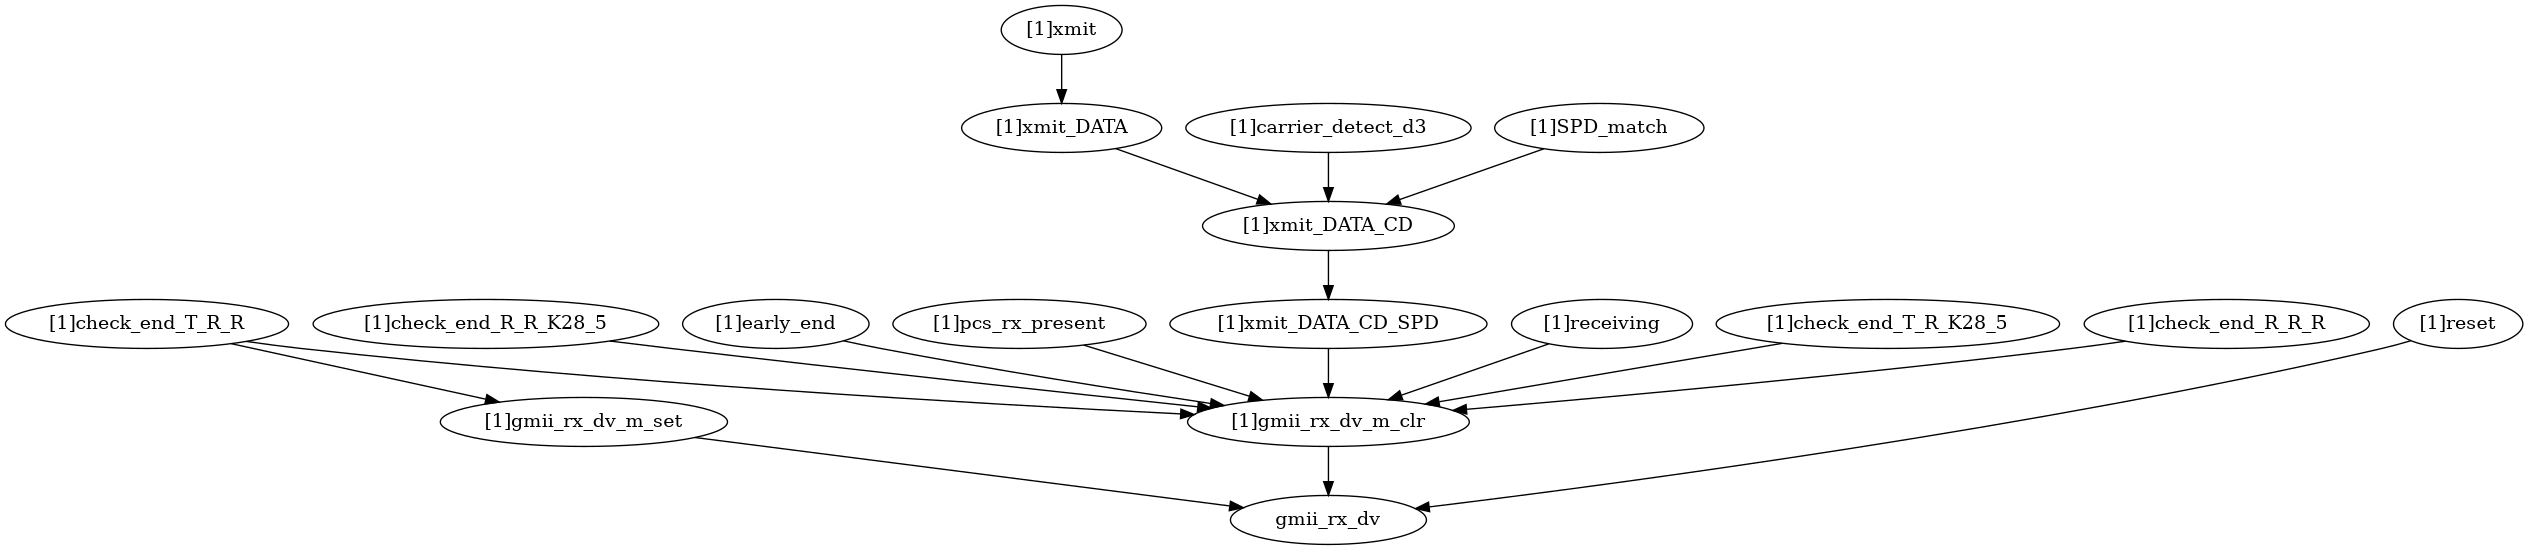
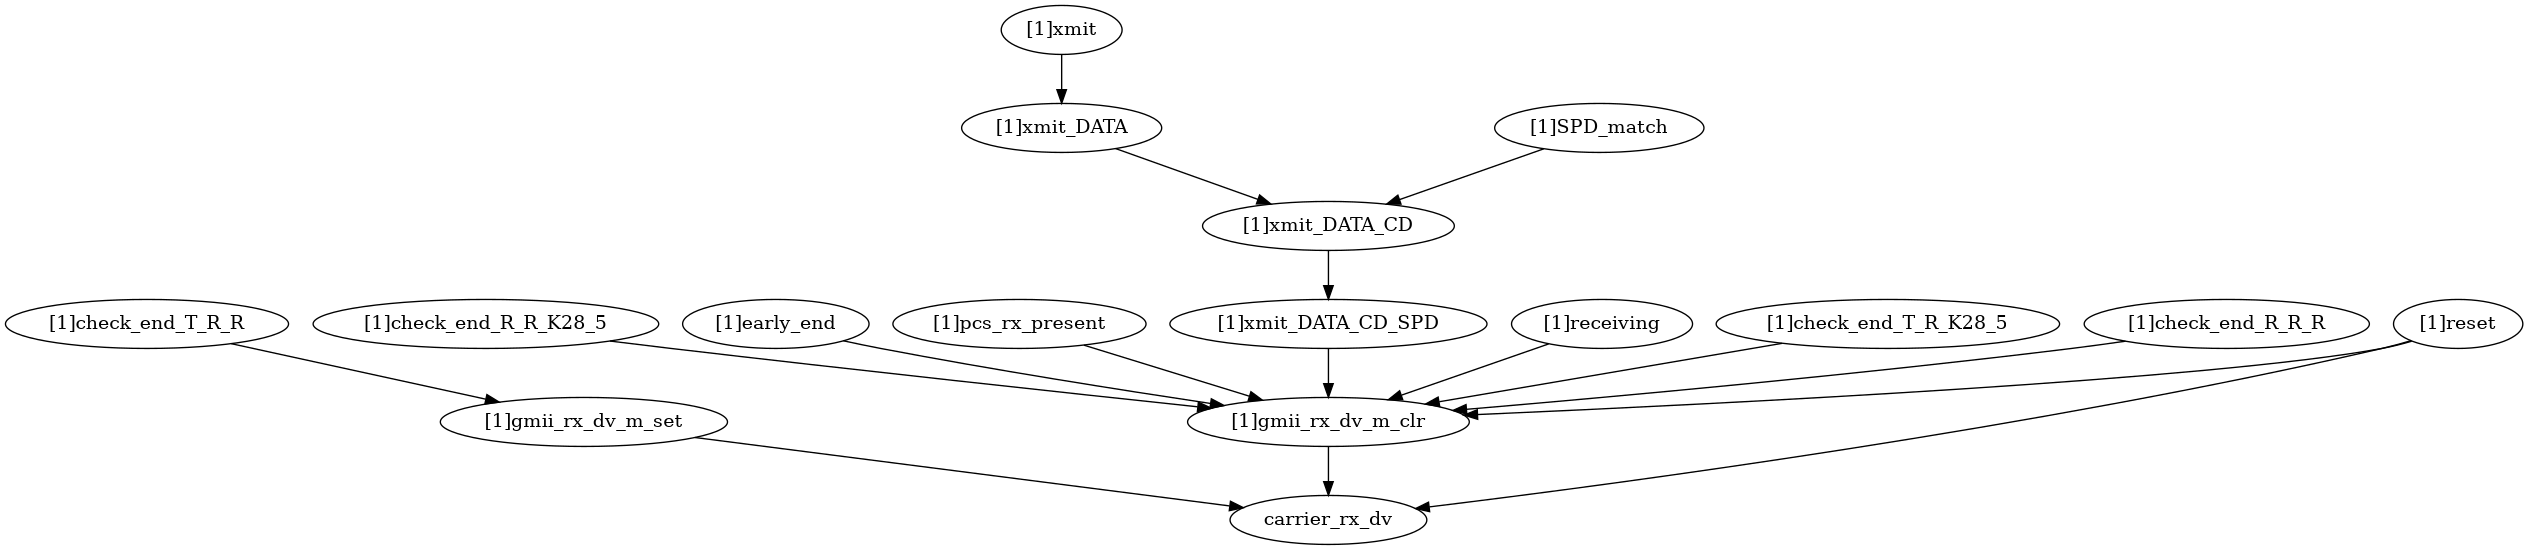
node "[1]carrier_detect_d3": removed
edge "[1]check_end_T_R_R" -> "[1]gmii_rx_dv_m_clr": now "[1]reset" -> "[1]gmii_rx_dv_m_clr"
node "gmii_rx_dv": label "gmii_rx_dv" -> "carrier_rx_dv"
